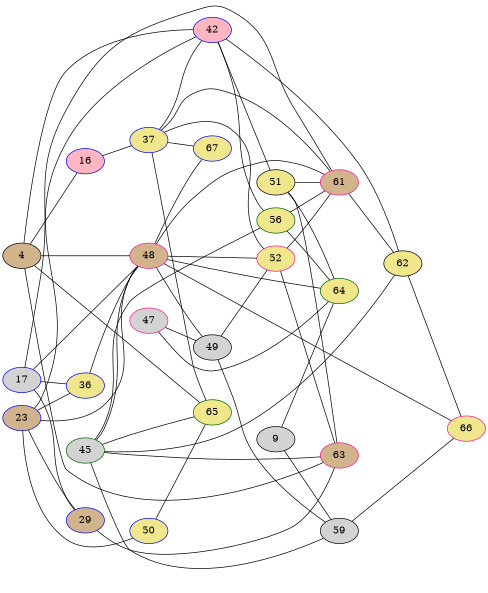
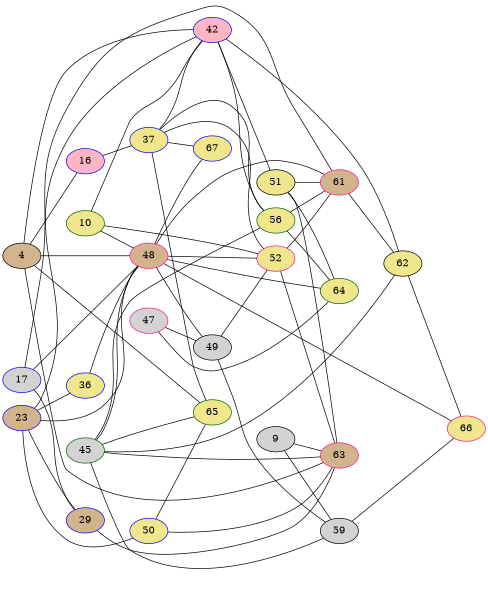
edge "37" -- "61": now "37" -- "56"
node "10": added
edge "64" -- "9": now "63" -- "9"
edge "17" -- "36": removed
edge "63" -- "50": added
